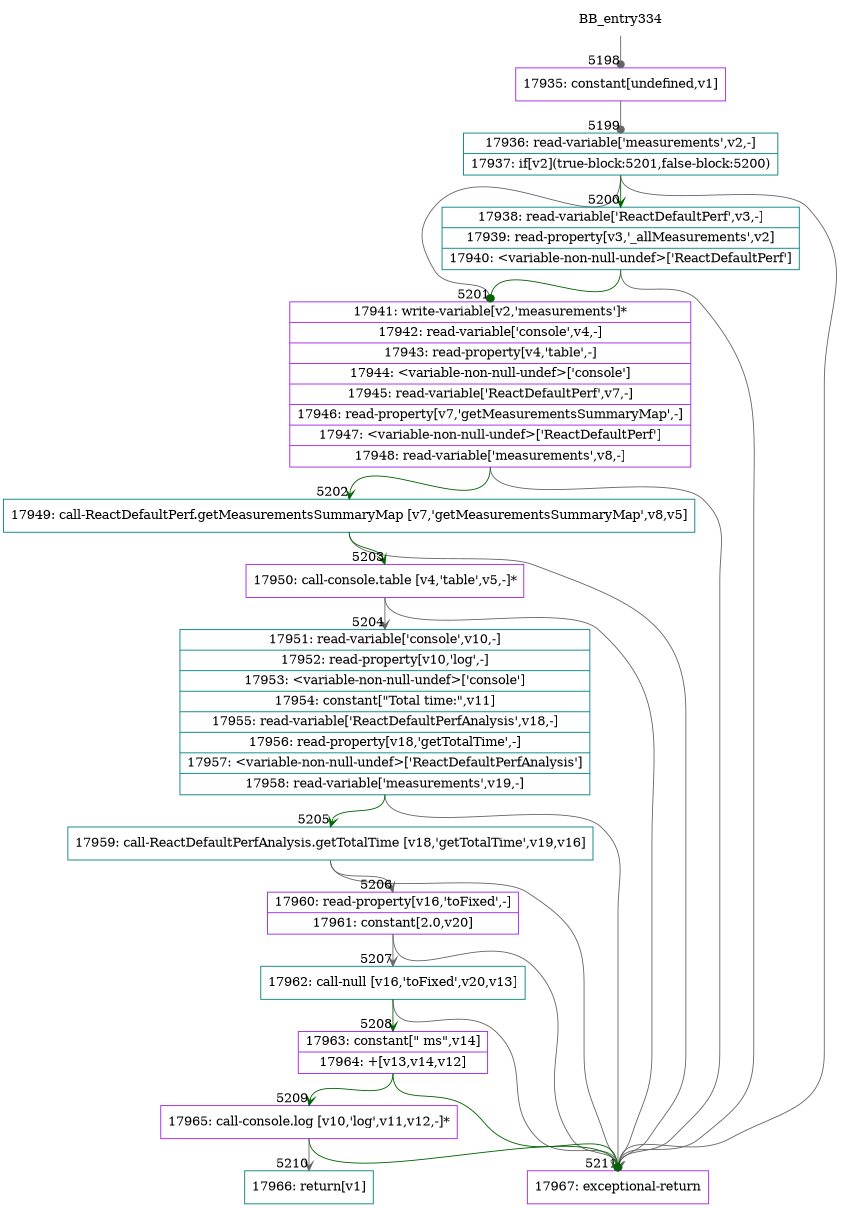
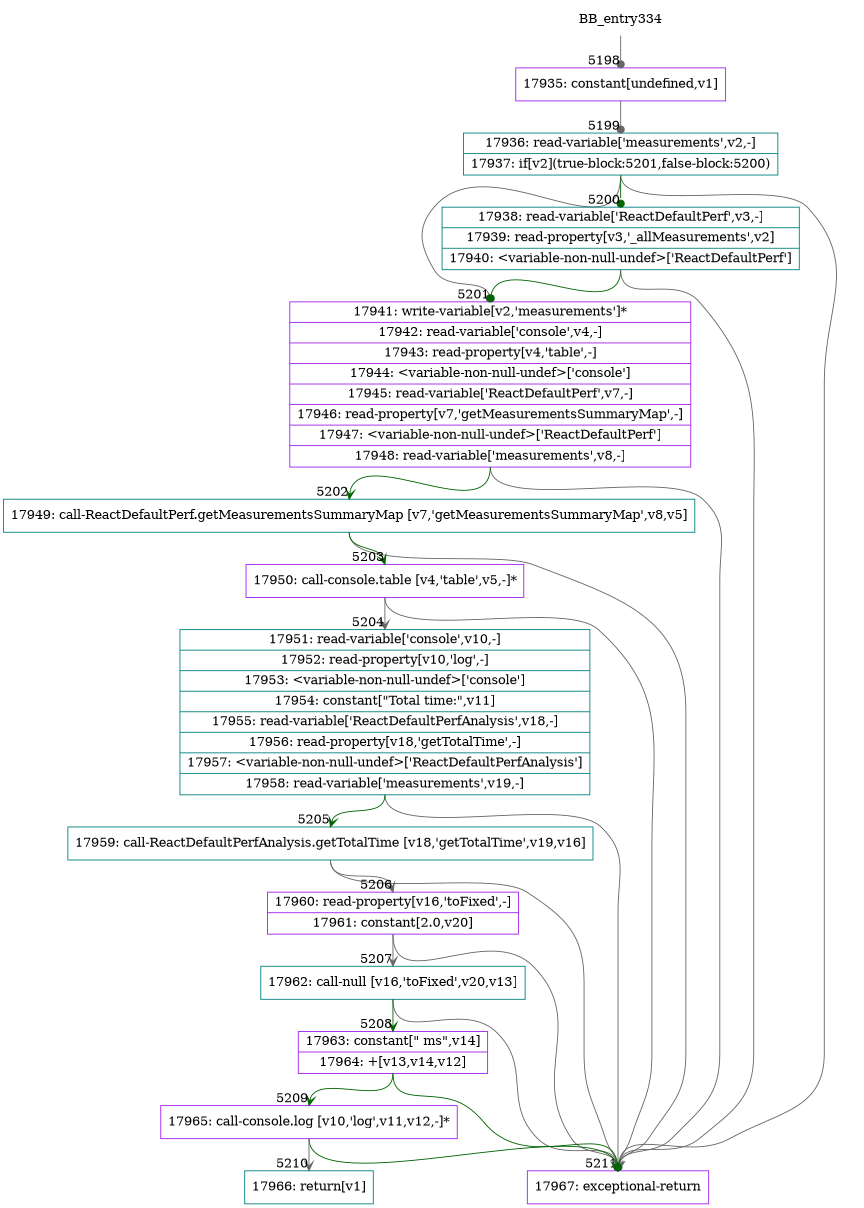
edge "17936: read-variable['measurements',v2,-]" -> "17938: read-variable['ReactDefaultPerf',v3,-]": arrowhead vee -> dot
edge "17951: read-variable['console',v10,-]" -> "17967: exceptional-return": arrowhead dot -> vee
